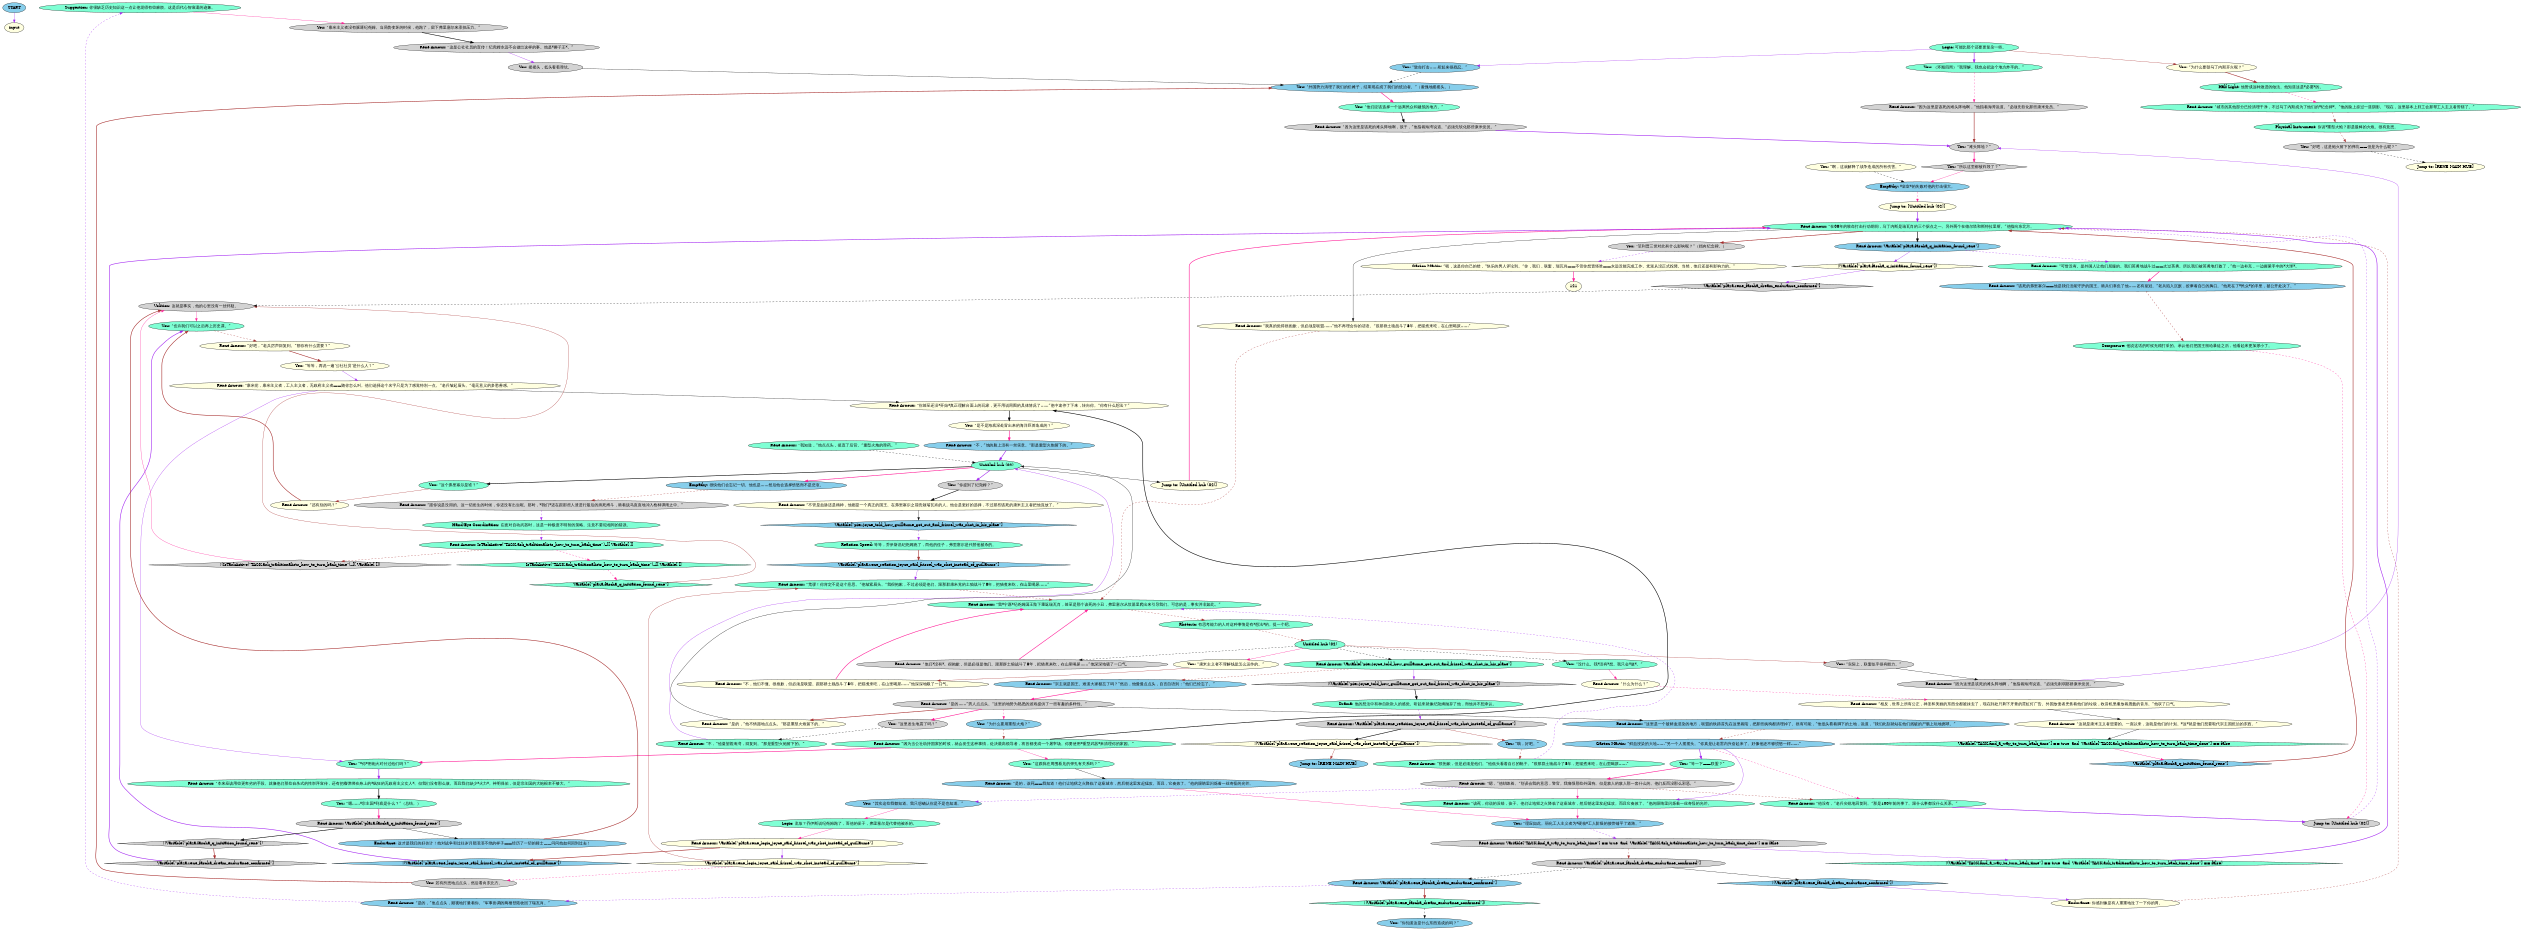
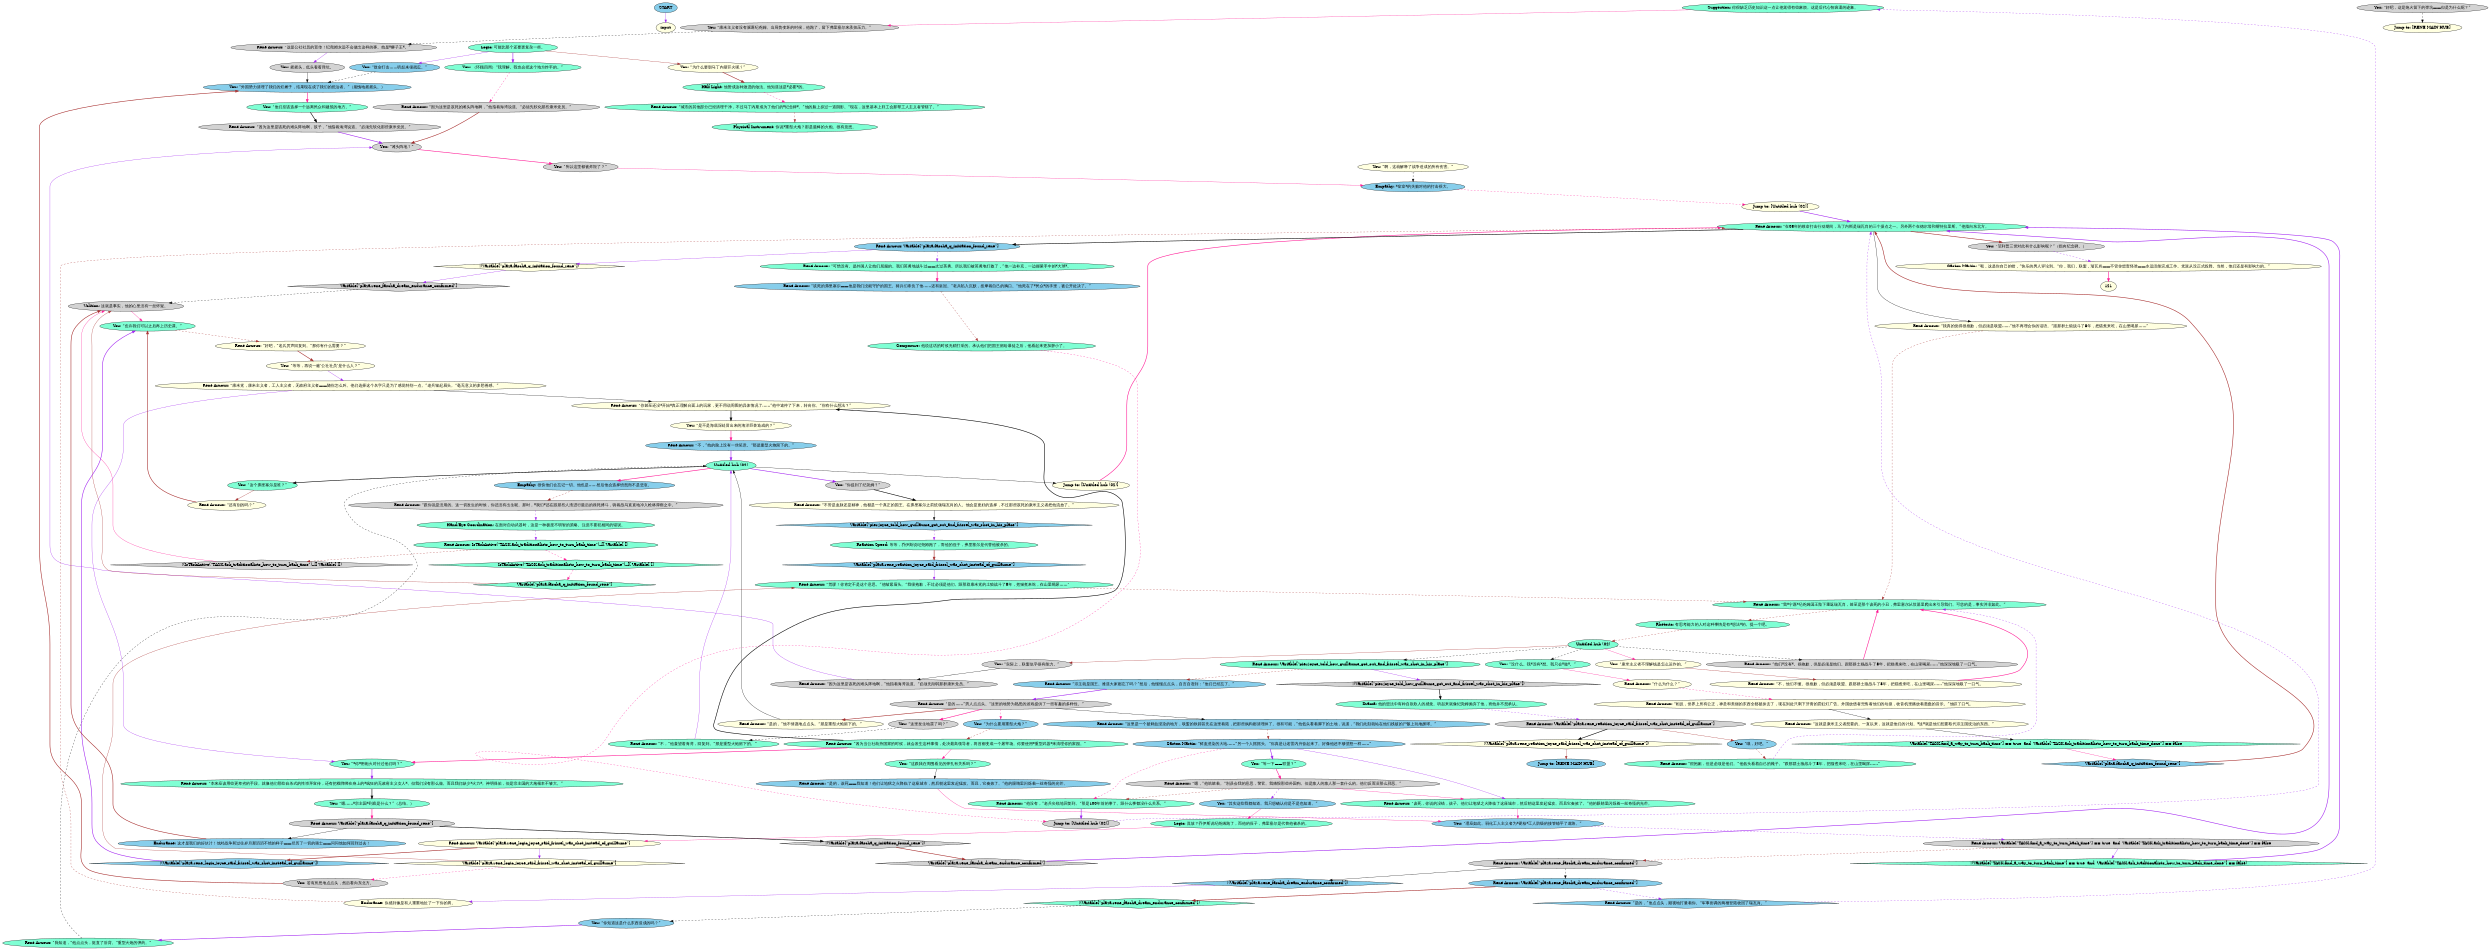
edge "You: “康米主义者没有驱逐纪尧姆。当局势变坏的时候，他跑了，留下弗里塞尔来承担压力。”" -> "René Arnoux: “这是公社社员的宣传！纪尧姆永远不会做出这样的事。他是*狮子王*。”": style bold -> dashed
edge "Physical Instrument: 你说*重型火炮？那是最棒的火炮。很有意思。" -> "You: “好吧，这是炮火留下的弹坑——但是为什么呢？”": removed
node "You: “所以这里都被炸毁了？”": shape diamond -> ellipse
edge "René Arnoux: “宗主就是国王。难道大家都忘了吗？”然后，他慢慢点点头，自言自语到：“他们已经忘了。”" -> "René Arnoux: “是的……”男人点点头。“这里的地势为熟悉的游戏提供了一些有趣的多样性。”": color deeppink -> purple
node "René Arnoux: “是的，”他点点头，鄙视地打量着你。“军事协调的两栖登陆收回了瑞瓦肖。”": shape ellipse -> diamond
edge "You: “你知道这是什么东西造成的吗？”" -> "René Arnoux: “我知道，”他点点头，挺直了后背。“重型火炮的弹药。”": added
